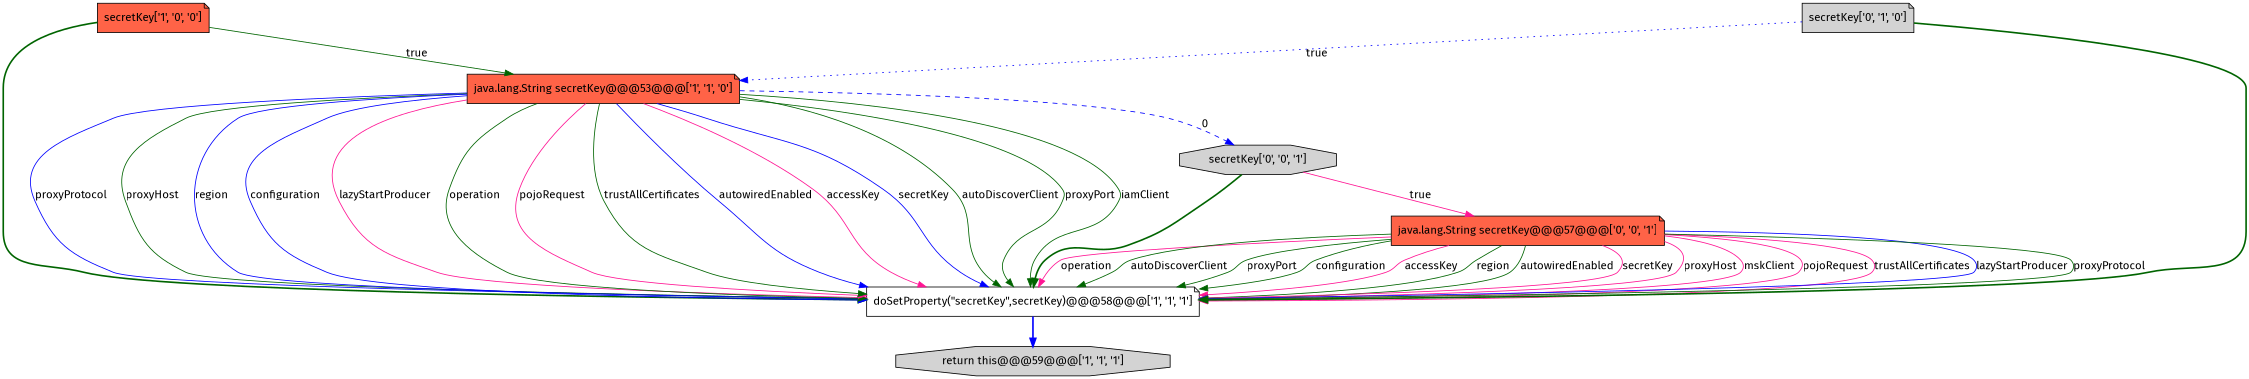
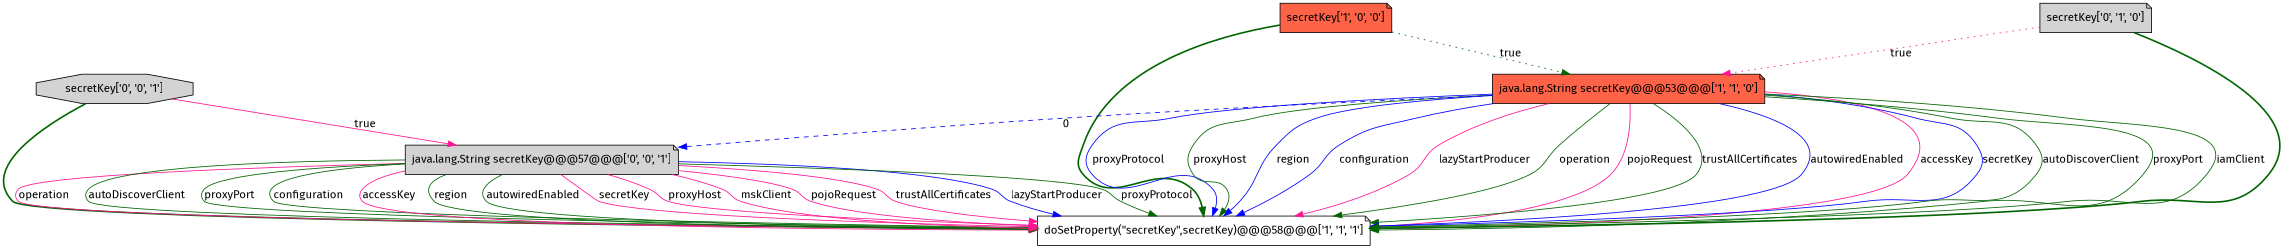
edge "secretKey['1', '0', '0']" -> "java.lang.String secretKey@@@53@@@['1', '1', '0']": style solid -> dotted
edge "secretKey['0', '1', '0']" -> "java.lang.String secretKey@@@53@@@['1', '1', '0']": color blue -> deeppink
edge "java.lang.String secretKey@@@53@@@['1', '1', '0']" -> "secretKey['0', '0', '1']": now "java.lang.String secretKey@@@53@@@['1', '1', '0']" -> "java.lang.String secretKey@@@57@@@['0', '0', '1']"
node "java.lang.String secretKey@@@57@@@['0', '0', '1']": fillcolor tomato -> lightgray
node "return this@@@59@@@['1', '1', '1']": removed
